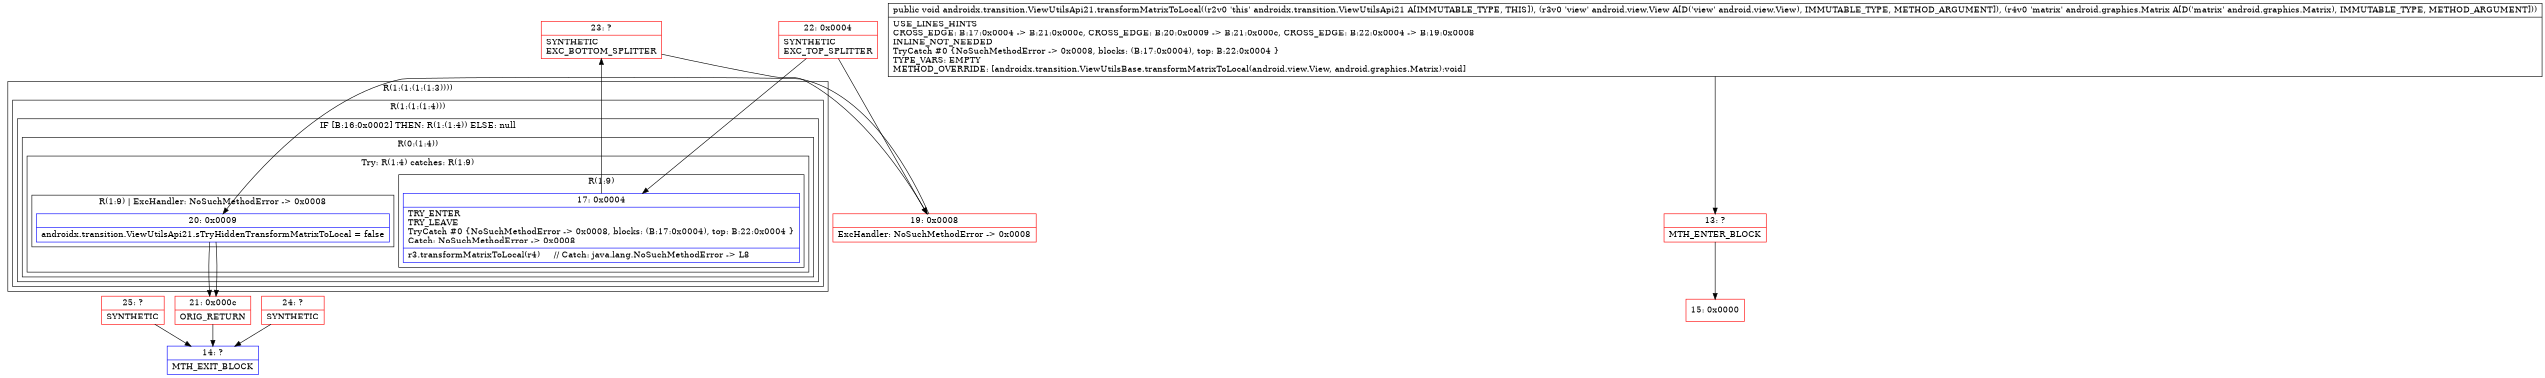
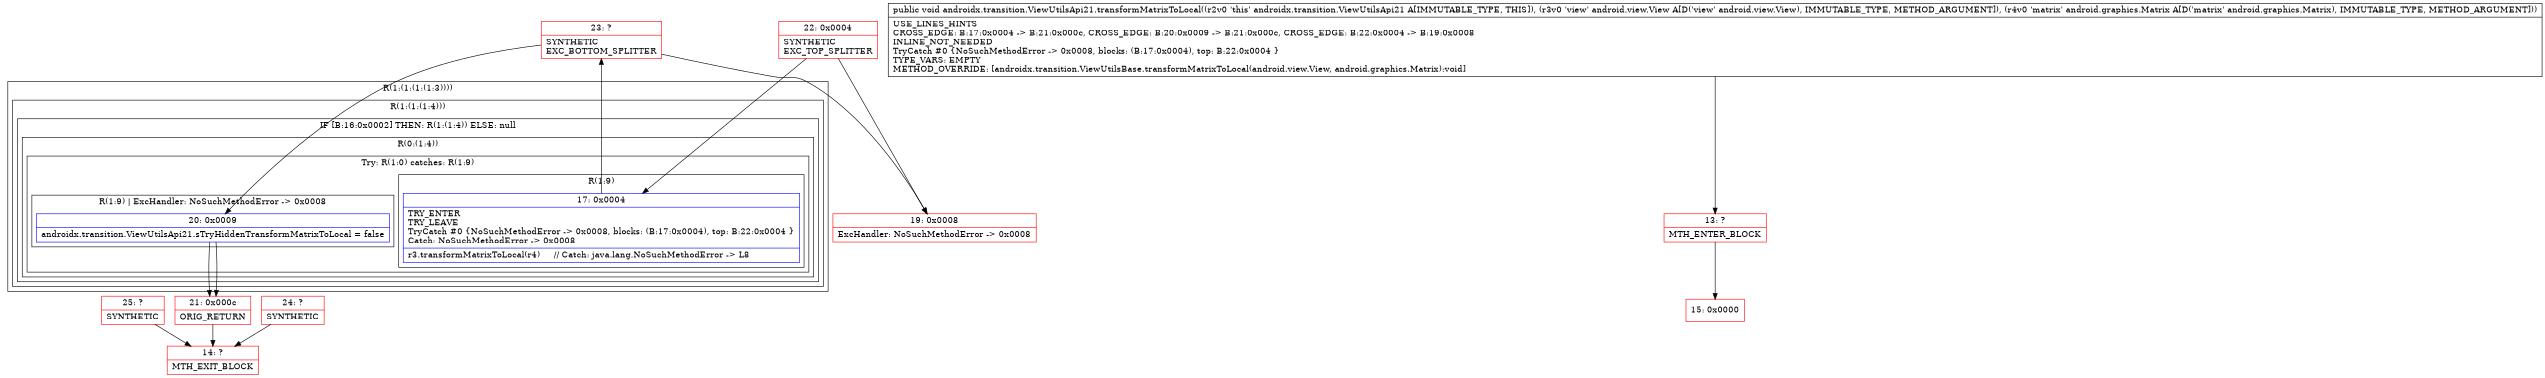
edge "19: 0x0008" -> "20: 0x0009": now "23: ?" -> "20: 0x0009"
cluster "Try: R(1:4) catches: R(1:9)": label "Try: R(1:4) catches: R(1:9)" -> "Try: R(1:0) catches: R(1:9)"
node "14: ?": color blue -> red
